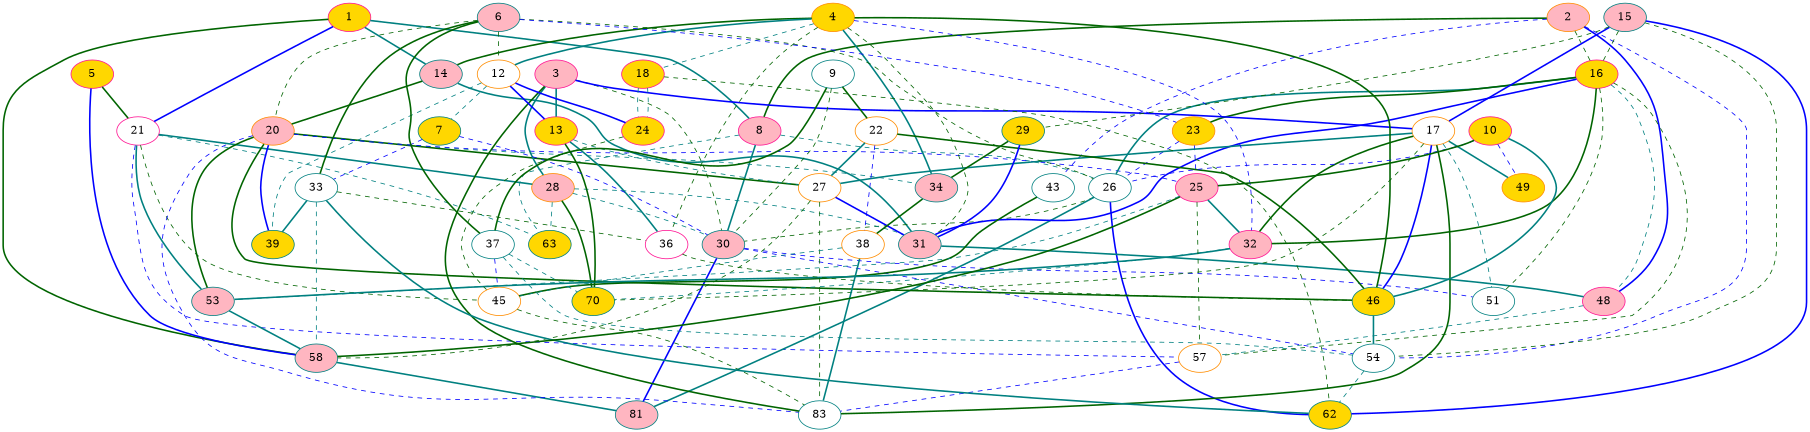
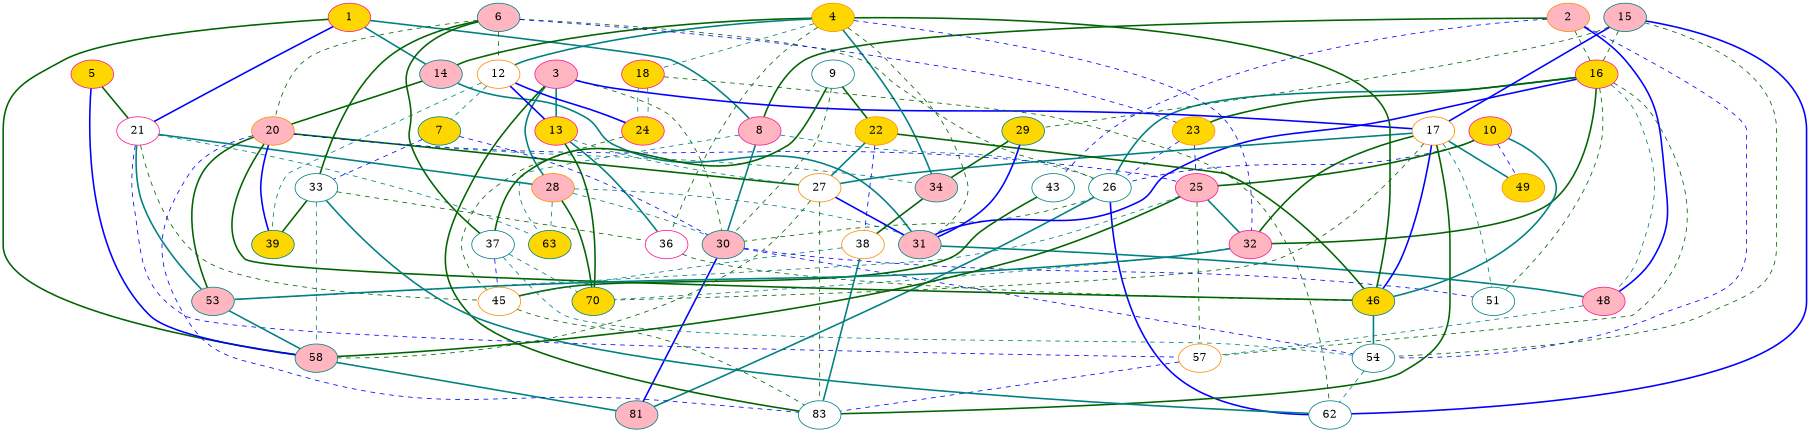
node "22": fillcolor white -> gold
edge "33" -- "39": color teal -> darkgreen
node "62": fillcolor gold -> white
